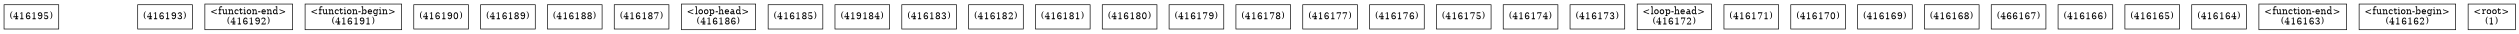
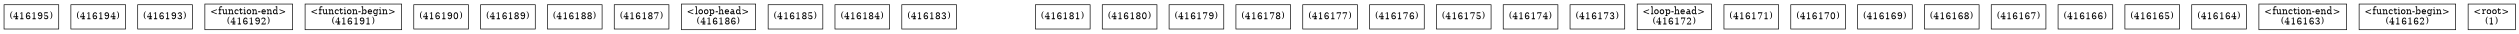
node "(416194)": added
node "(419184)": label "(419184)" -> "(416184)"
node "(416182)": removed
node "(466167)": label "(466167)" -> "(416167)"
